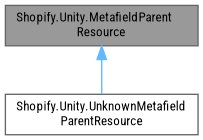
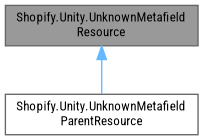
node "Shopify.Unity.MetafieldParent Resource": label "Shopify.Unity.MetafieldParent Resource" -> "Shopify.Unity.UnknownMetafield Resource"
